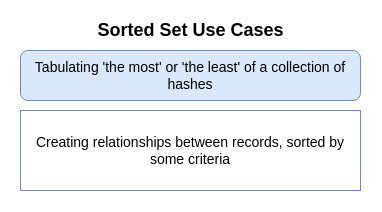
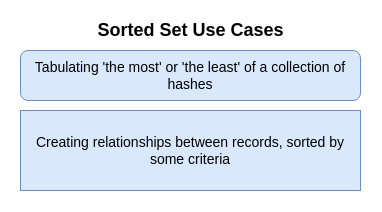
node "Creating relationships between records, sorted by some criteria": fillcolor #ffffff -> #dae8fc
